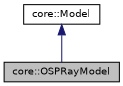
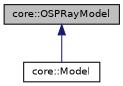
edge "core::OSPRayModel" -> "core::Model": reversed
